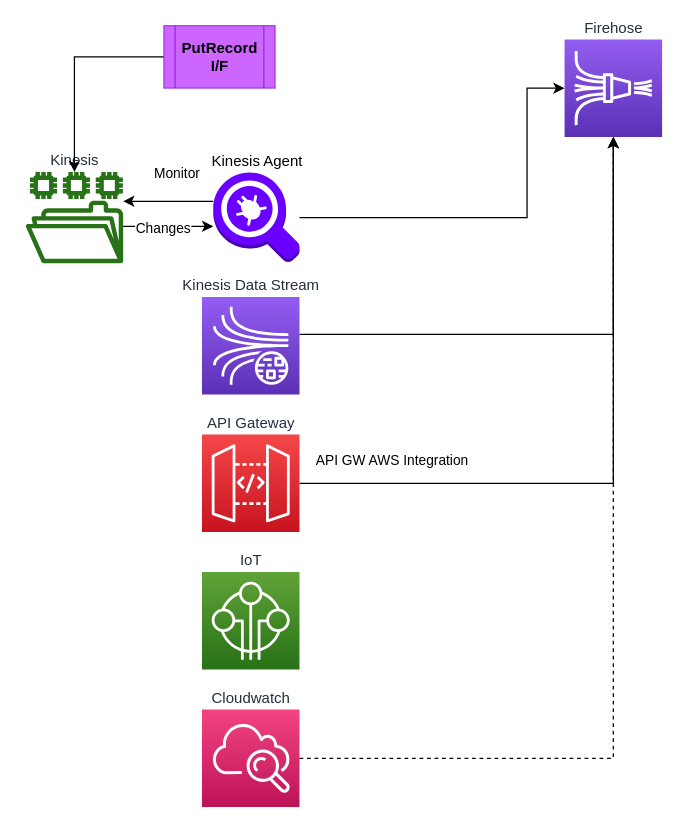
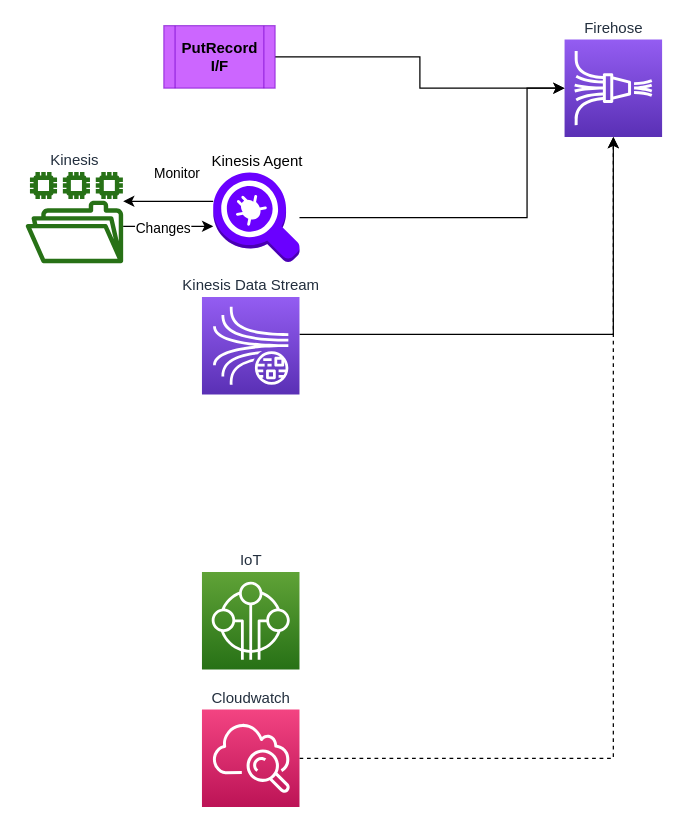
edge "PutRecord I/F" -> "Kinesis": now "PutRecord I/F" -> "Firehose"
node "API Gateway": removed
edge "API Gateway" -> "Firehose": removed, label "API GW AWS Integration"
